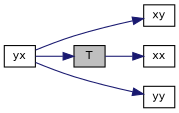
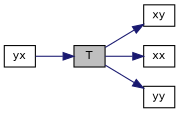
edge "yx" -> "xy": now "T" -> "xy"
edge "yx" -> "yy": now "T" -> "yy"
